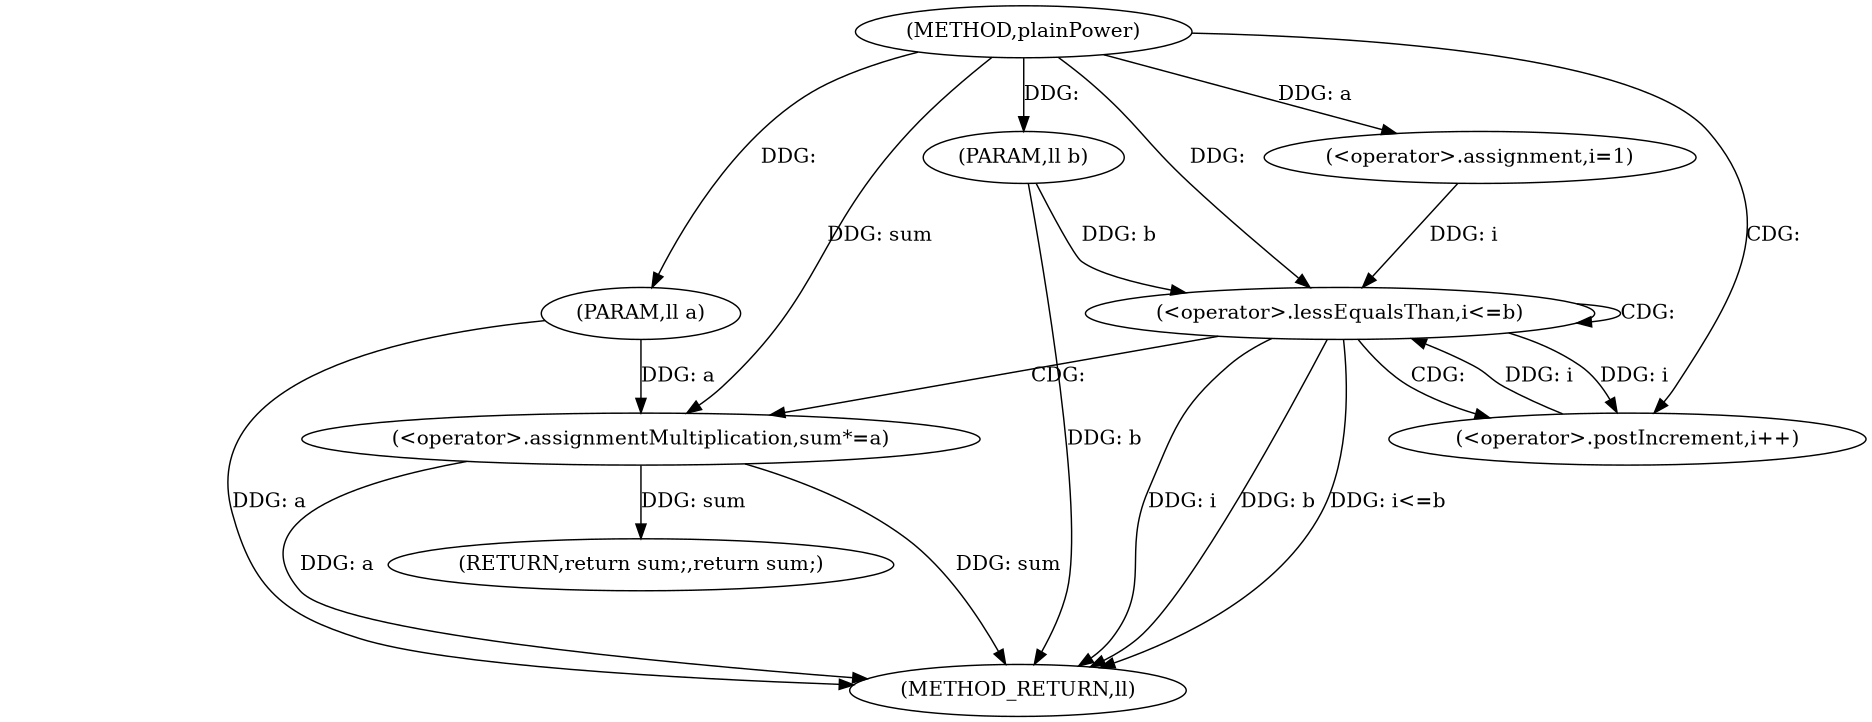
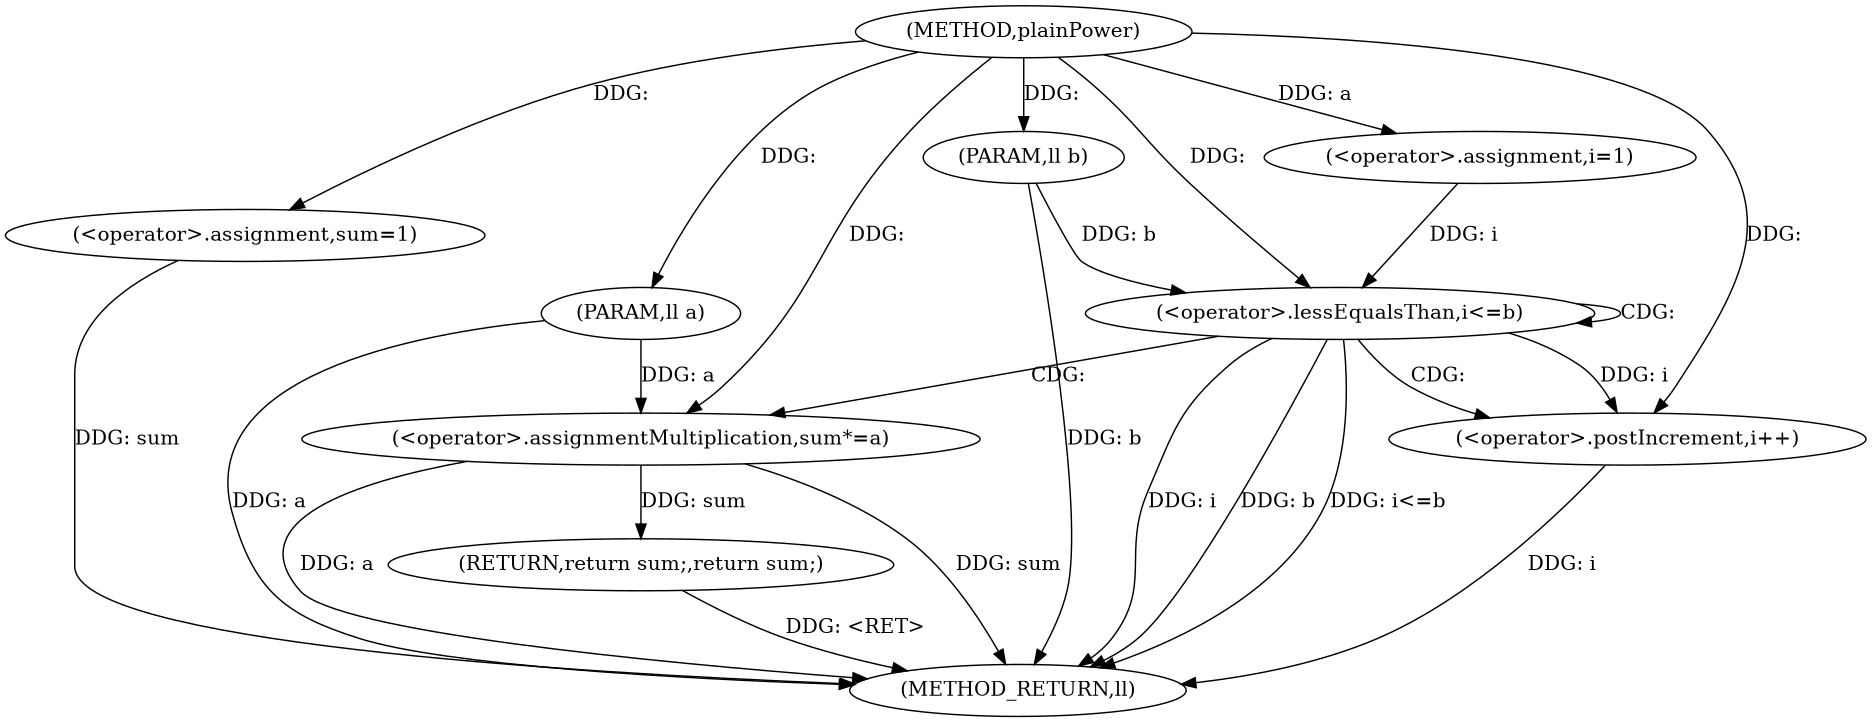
node "(<operator>.assignment,sum=1)": added
edge "(METHOD,plainPower)" -> "(<operator>.assignmentMultiplication,sum*=a)": label "DDG: sum" -> "DDG: "
edge "(METHOD,plainPower)" -> "(<operator>.postIncrement,i++)": label "CDG: " -> "DDG: "
edge "(<operator>.postIncrement,i++)" -> "(<operator>.lessEqualsThan,i<=b)": now "(<operator>.postIncrement,i++)" -> "(METHOD_RETURN,ll)"
edge "(RETURN,return sum;,return sum;)" -> "(METHOD_RETURN,ll)": added, label "DDG: <RET>"
